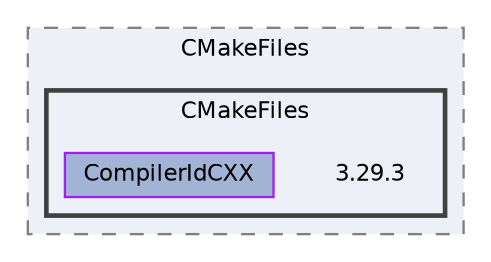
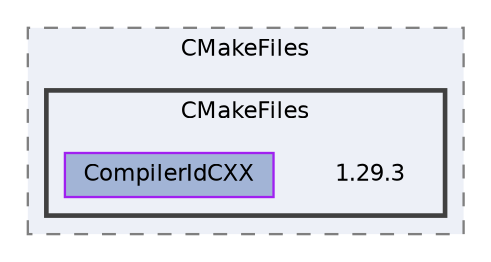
node "3.29.3": label "3.29.3" -> "1.29.3"
